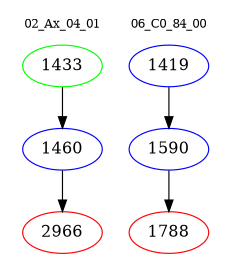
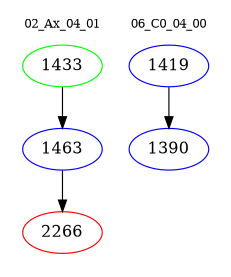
cluster "06_C0_84_00": label "06_C0_84_00" -> "06_C0_04_00"
node "1460": label "1460" -> "1463"
node "1590": label "1590" -> "1390"
node "2966": label "2966" -> "2266"
node "1788": removed
